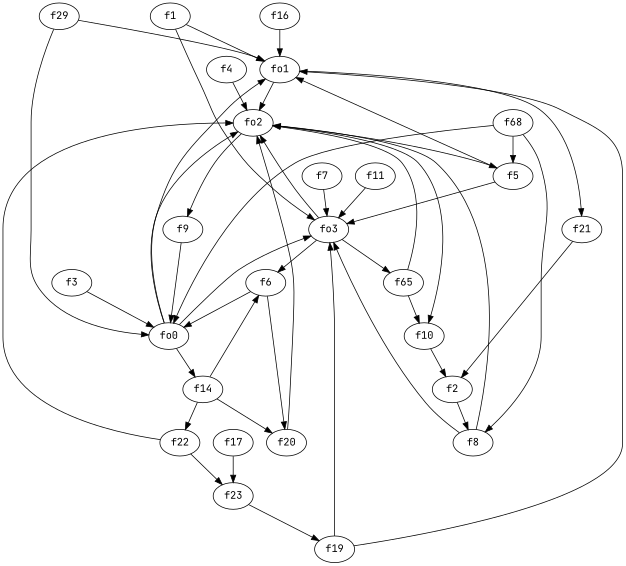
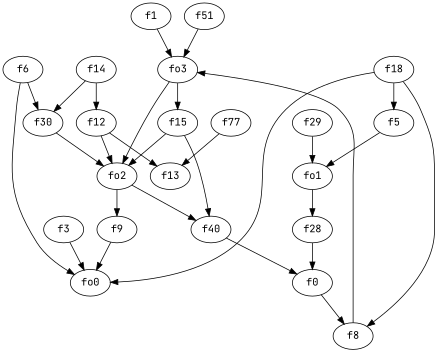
node "f16": removed
edge "f1" -> "fo1": removed
node "f4": removed
edge "fo1" -> "fo2": removed
node "f68": label "f68" -> "f18"
edge "fo2" -> "f5": removed
node "f7": removed
node "f11": label "f11" -> "f51"
edge "fo0" -> "fo1": removed
edge "fo0" -> "fo2": removed
edge "f5" -> "fo3": removed
edge "f8" -> "fo2": removed
edge "f29" -> "fo0": removed
node "f21": label "f21" -> "f28"
edge "fo3" -> "f6": removed
edge "fo0" -> "fo3": removed
node "f65": label "f65" -> "f15"
node "f10": label "f10" -> "f40"
edge "f14" -> "f6": removed
edge "fo0" -> "f14": removed
node "f2": label "f2" -> "f0"
node "f22": label "f22" -> "f12"
node "f17": label "f17" -> "f77"
node "f20": label "f20" -> "f30"
node "f23": label "f23" -> "f13"
node "f19": removed
